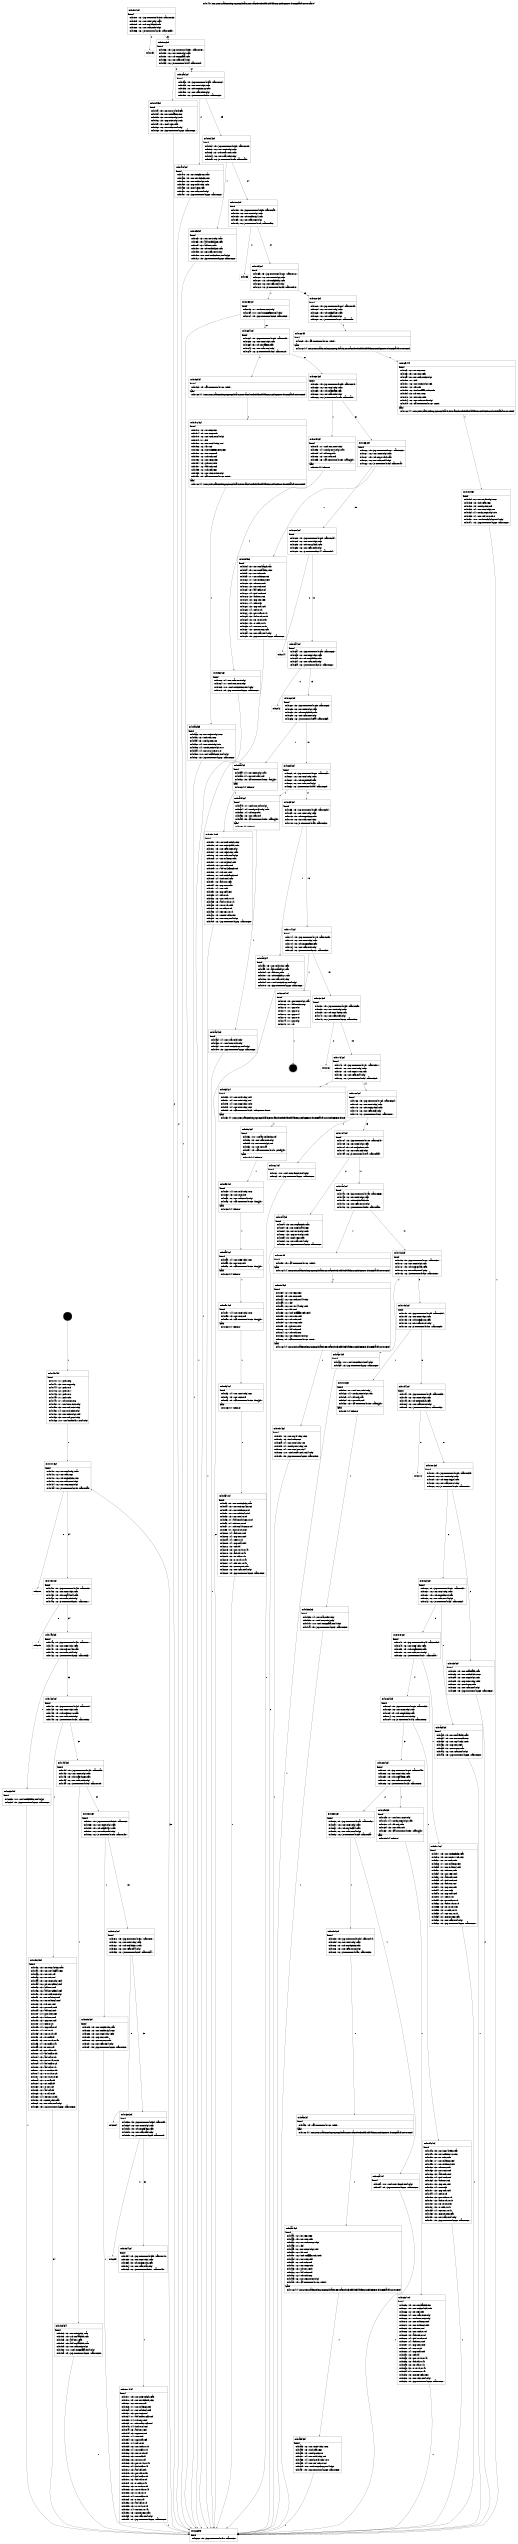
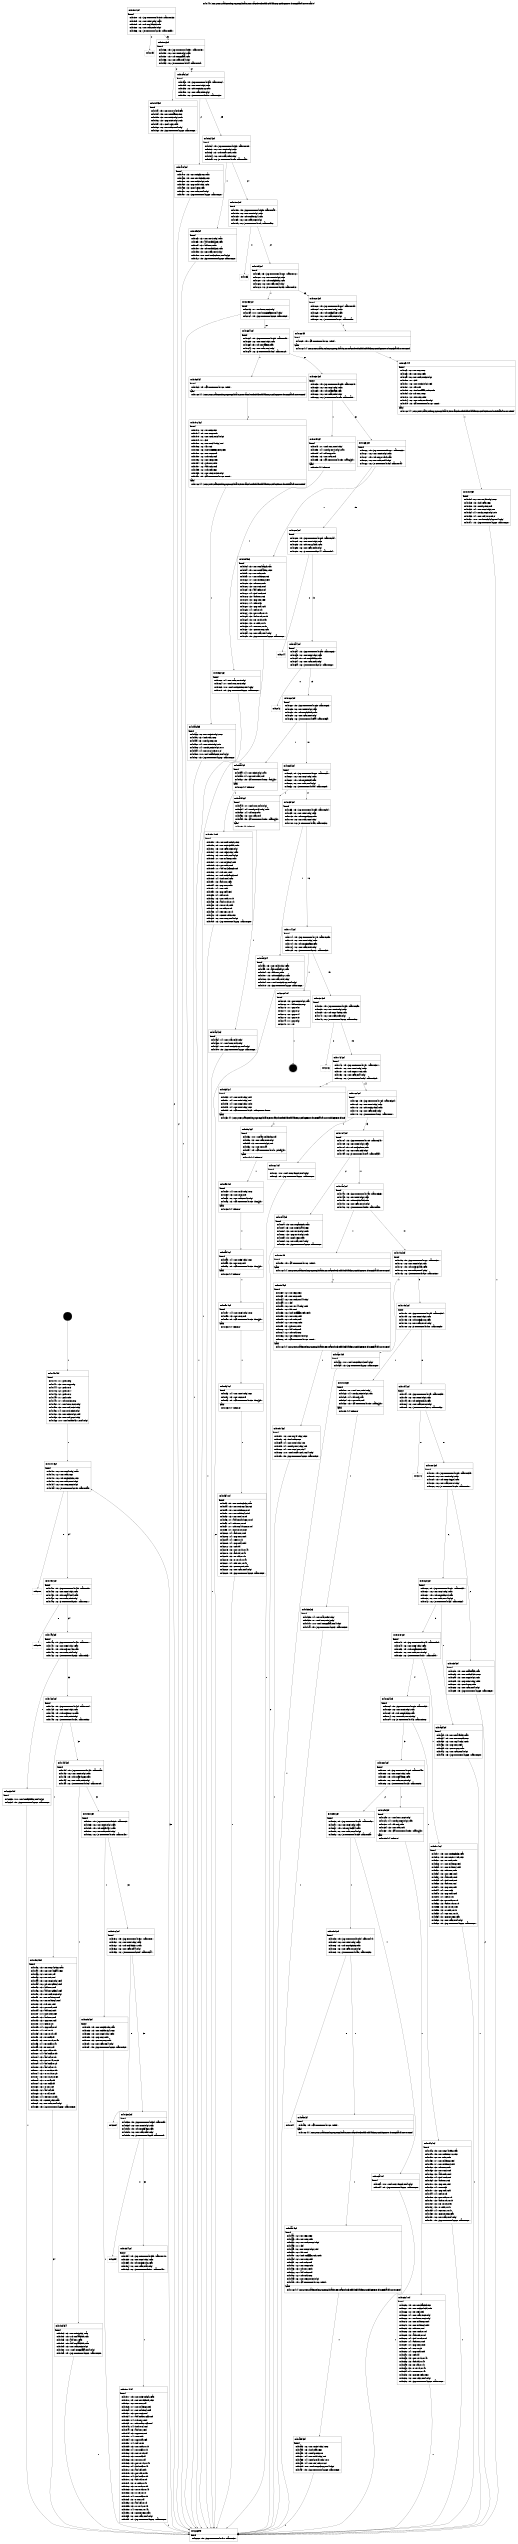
node "0x4018d4": added
